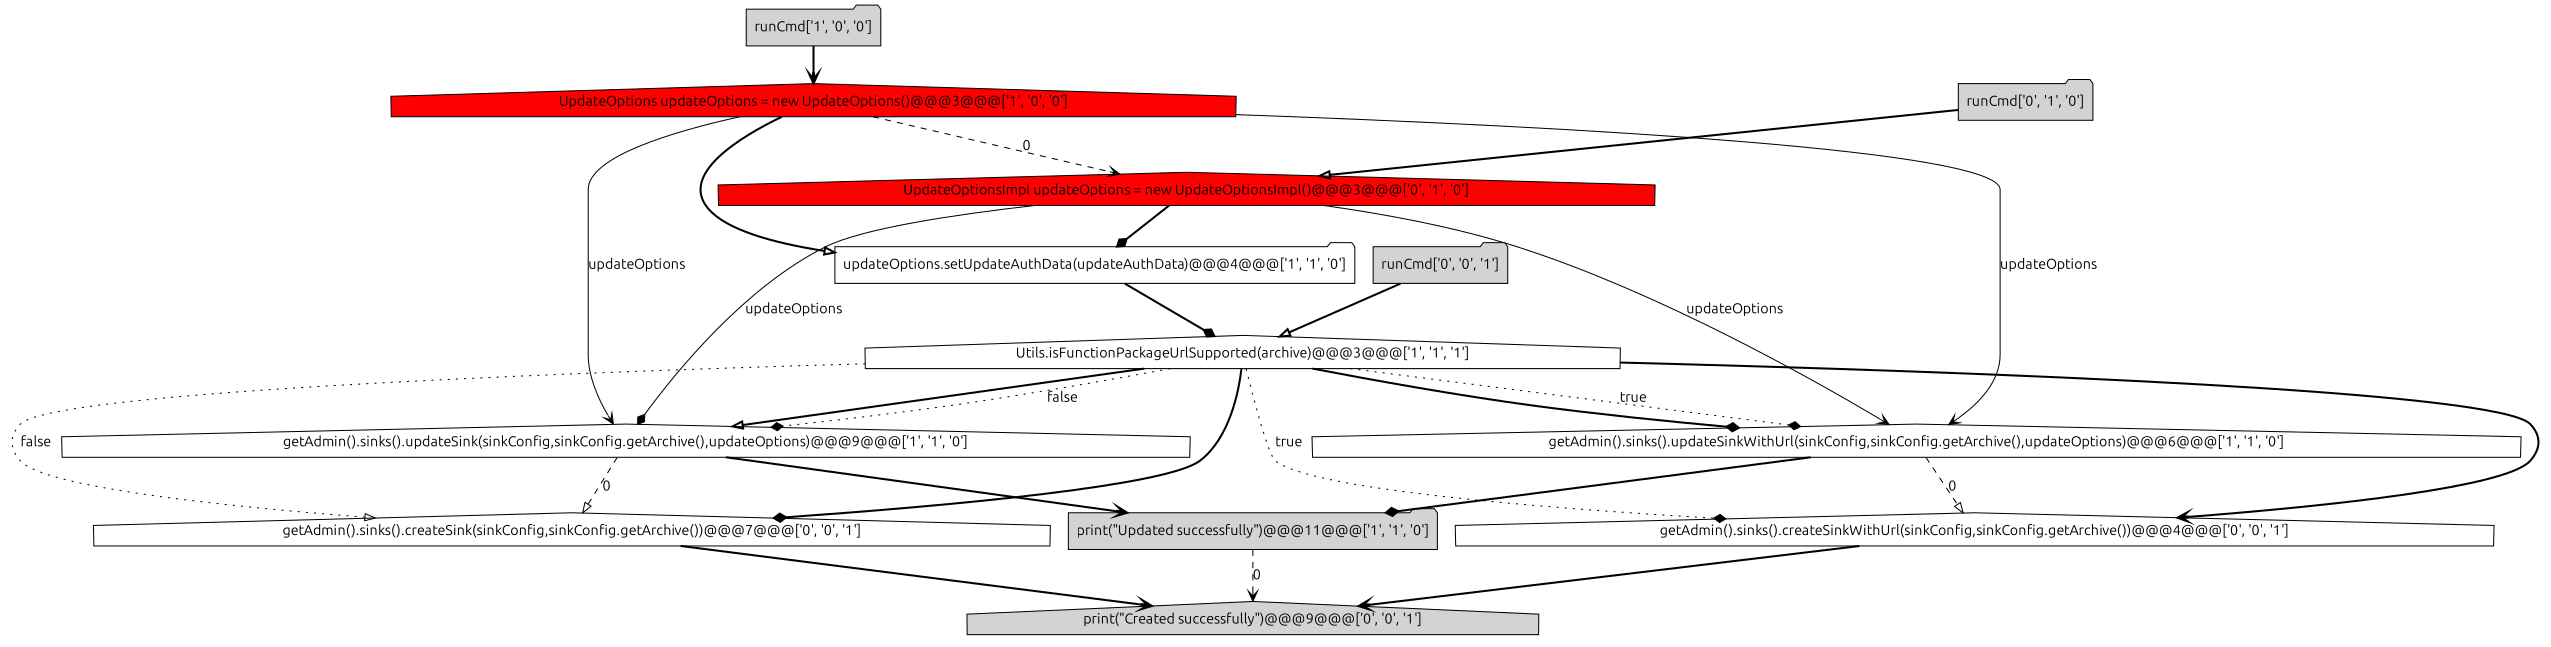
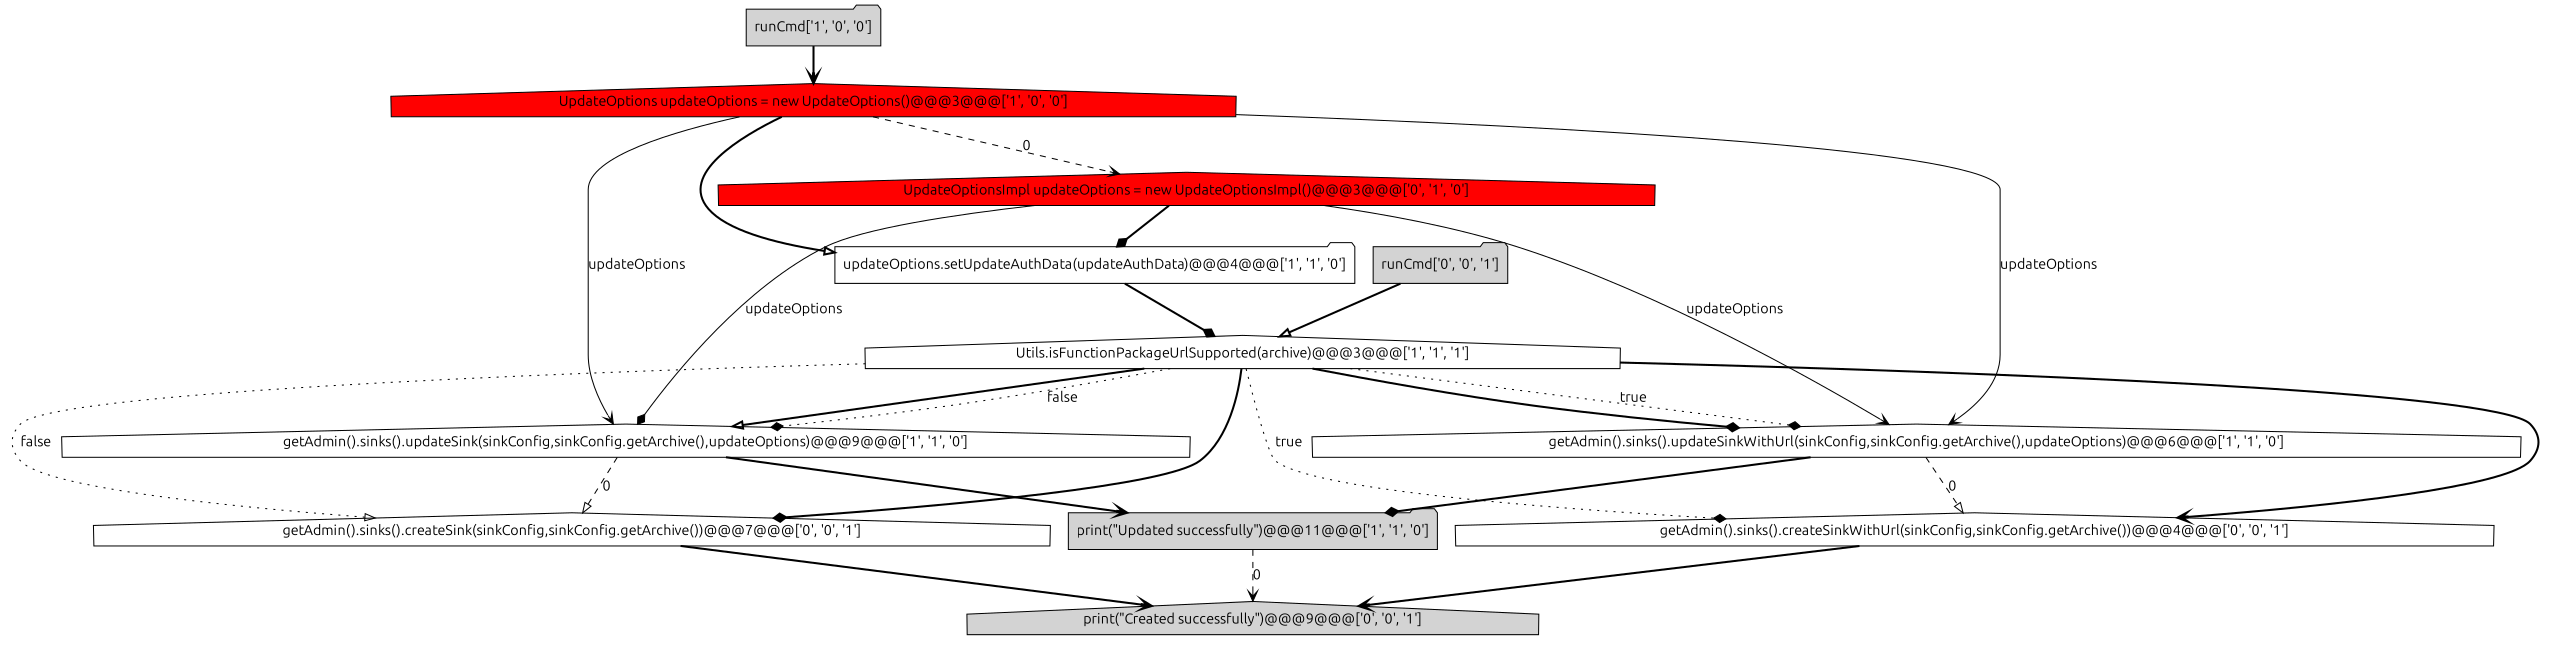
node "runCmd['0', '1', '0']": removed
